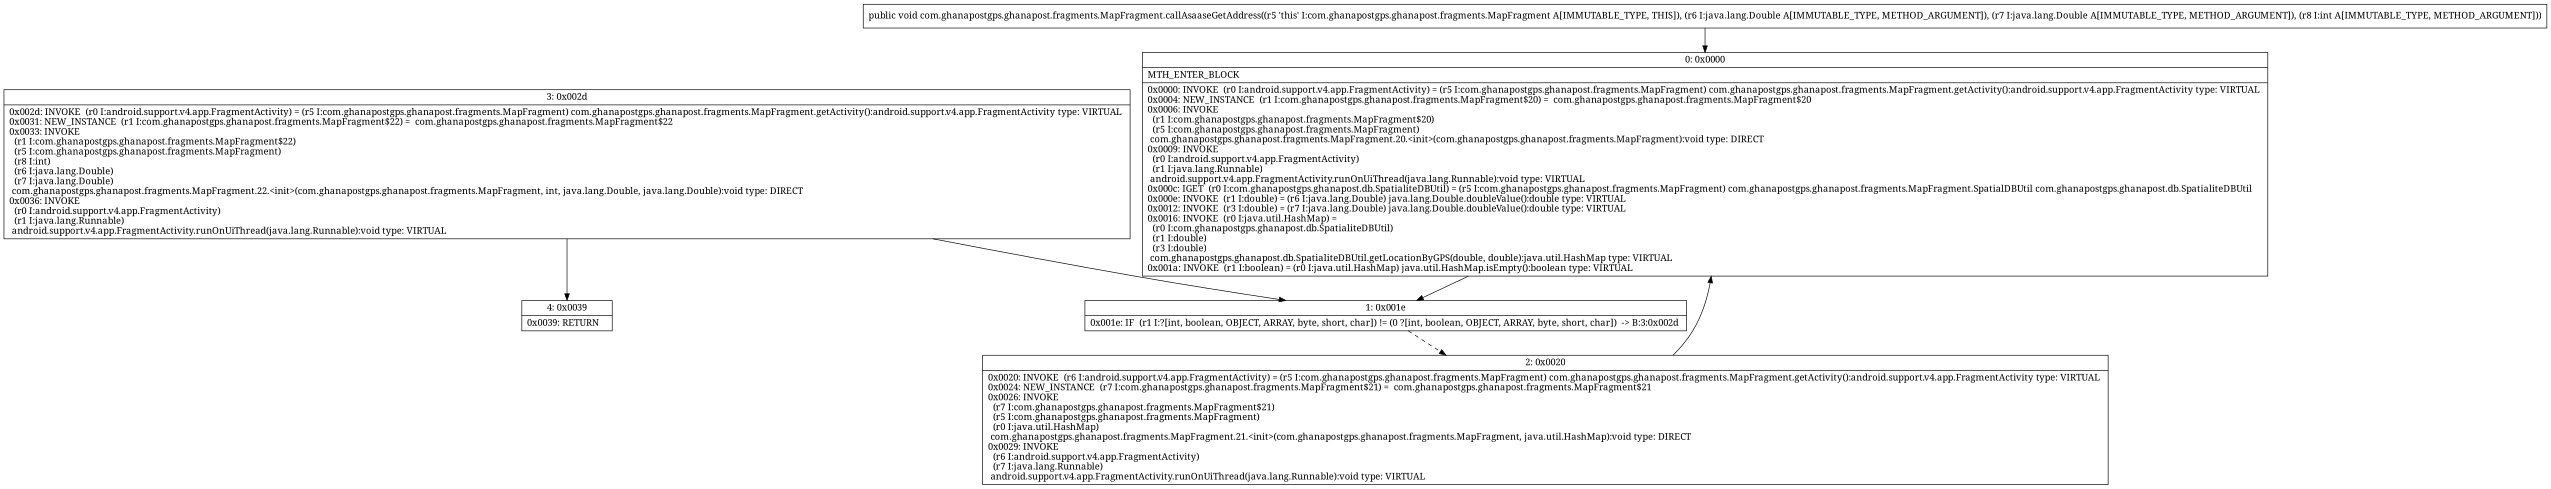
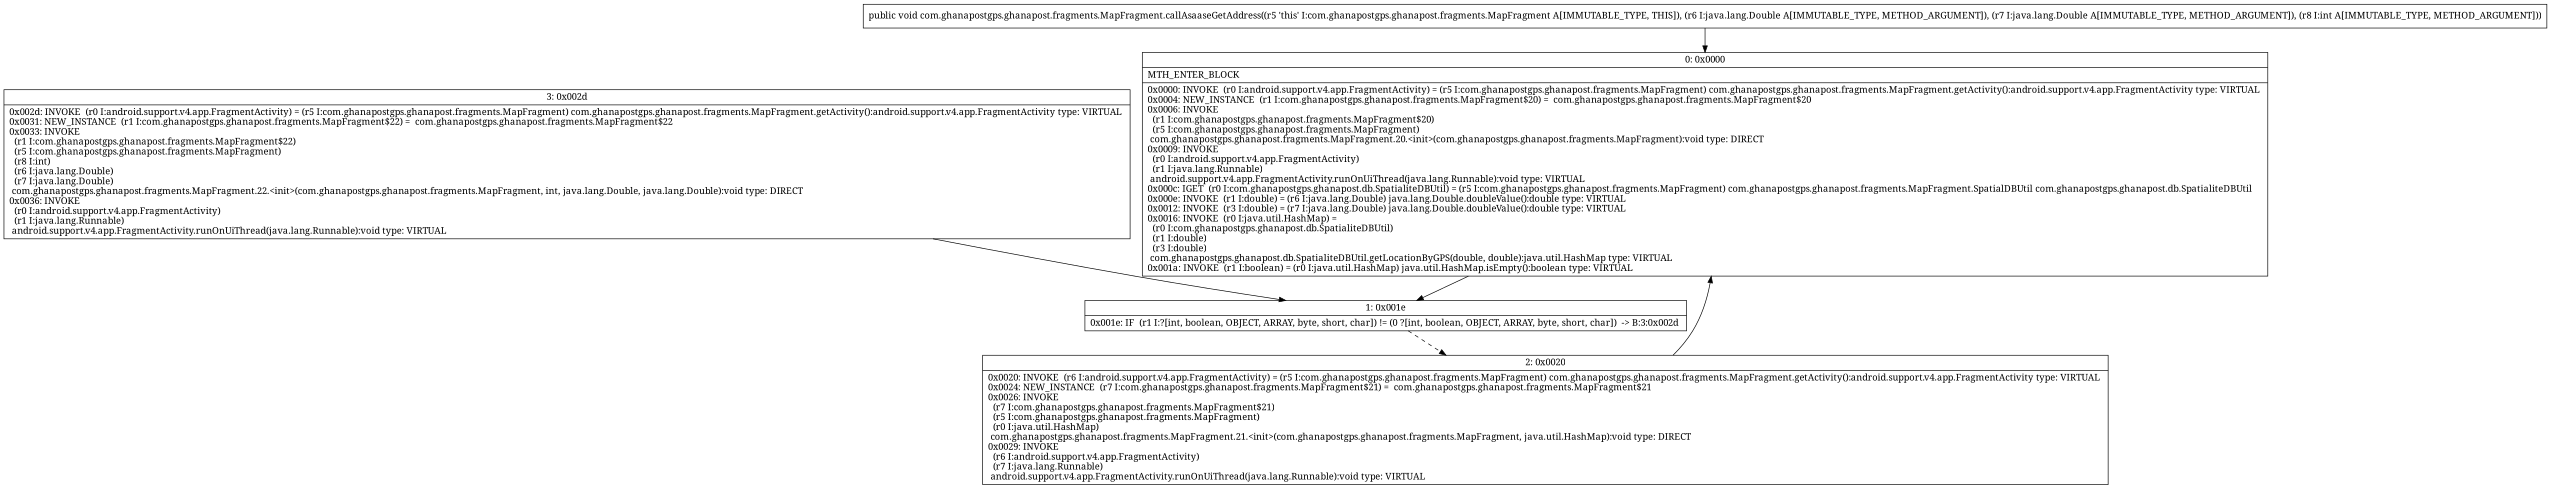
node "4: 0x0039": removed
